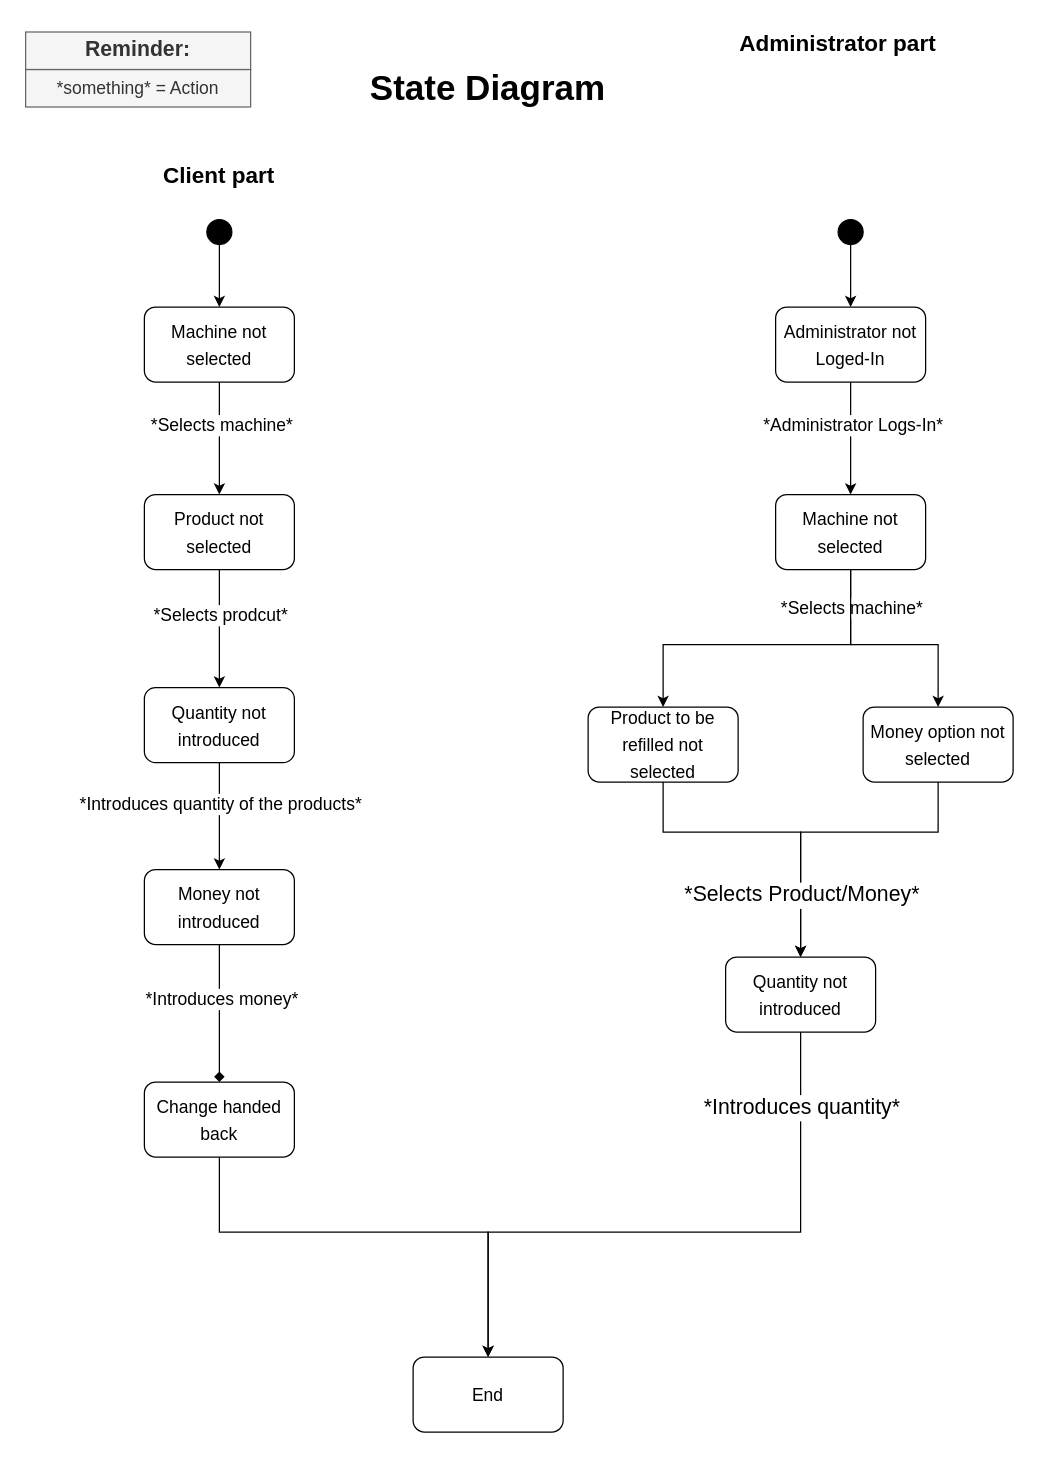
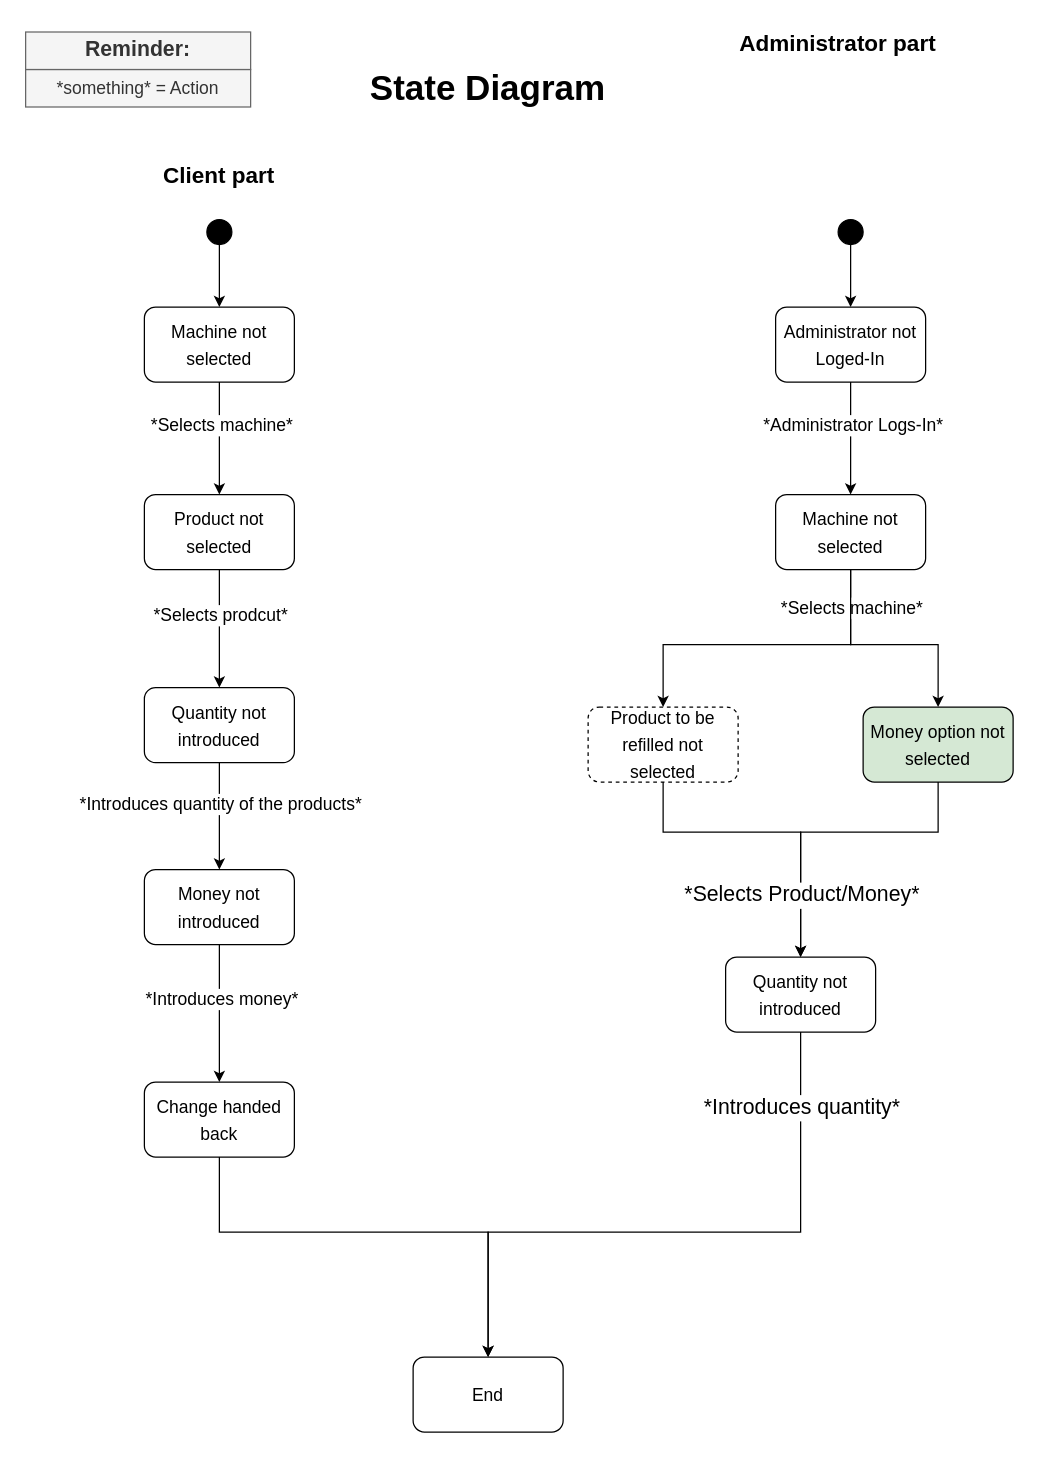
node "Product to be refilled not selected": style solid -> dashed
node "Money option not selected": fillcolor #ffffff -> #d5e8d4
edge "Money not introduced" -> "Change handed back": arrowhead diamond -> classic
